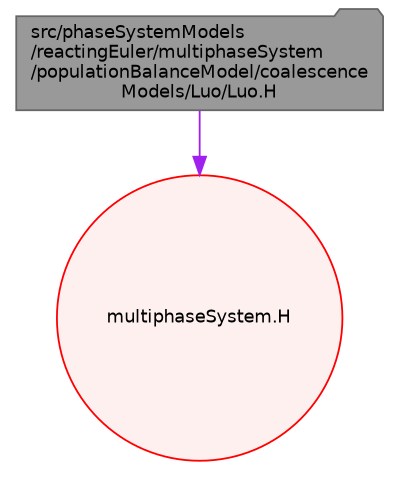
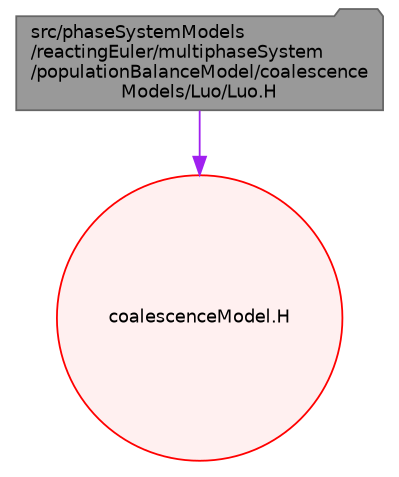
node "multiphaseSystem.H": label "multiphaseSystem.H" -> "coalescenceModel.H"
